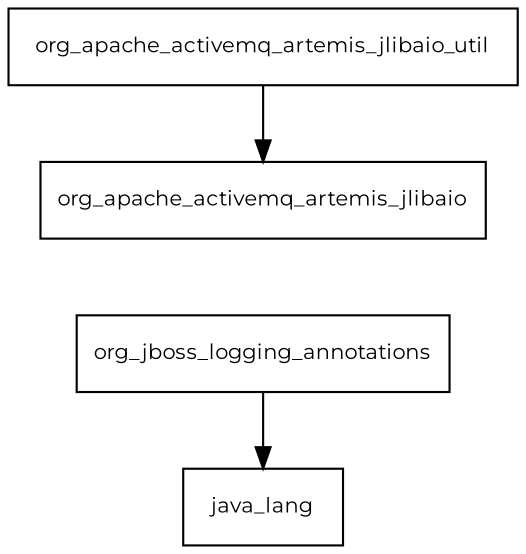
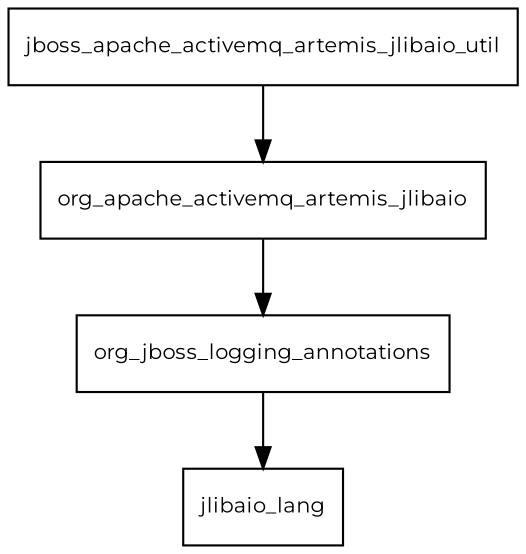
node "org_apache_activemq_artemis_jlibaio_util": label "org_apache_activemq_artemis_jlibaio_util" -> "jboss_apache_activemq_artemis_jlibaio_util"
edge "org_apache_activemq_artemis_jlibaio" -> "org_jboss_logging_annotations": added
node "java_lang": label "java_lang" -> "jlibaio_lang"
